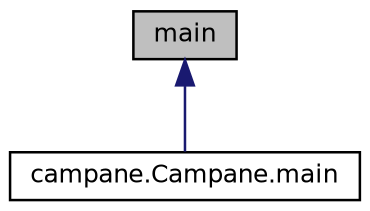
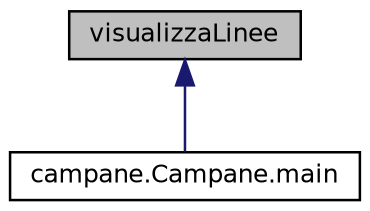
node "main": label "main" -> "visualizzaLinee"
